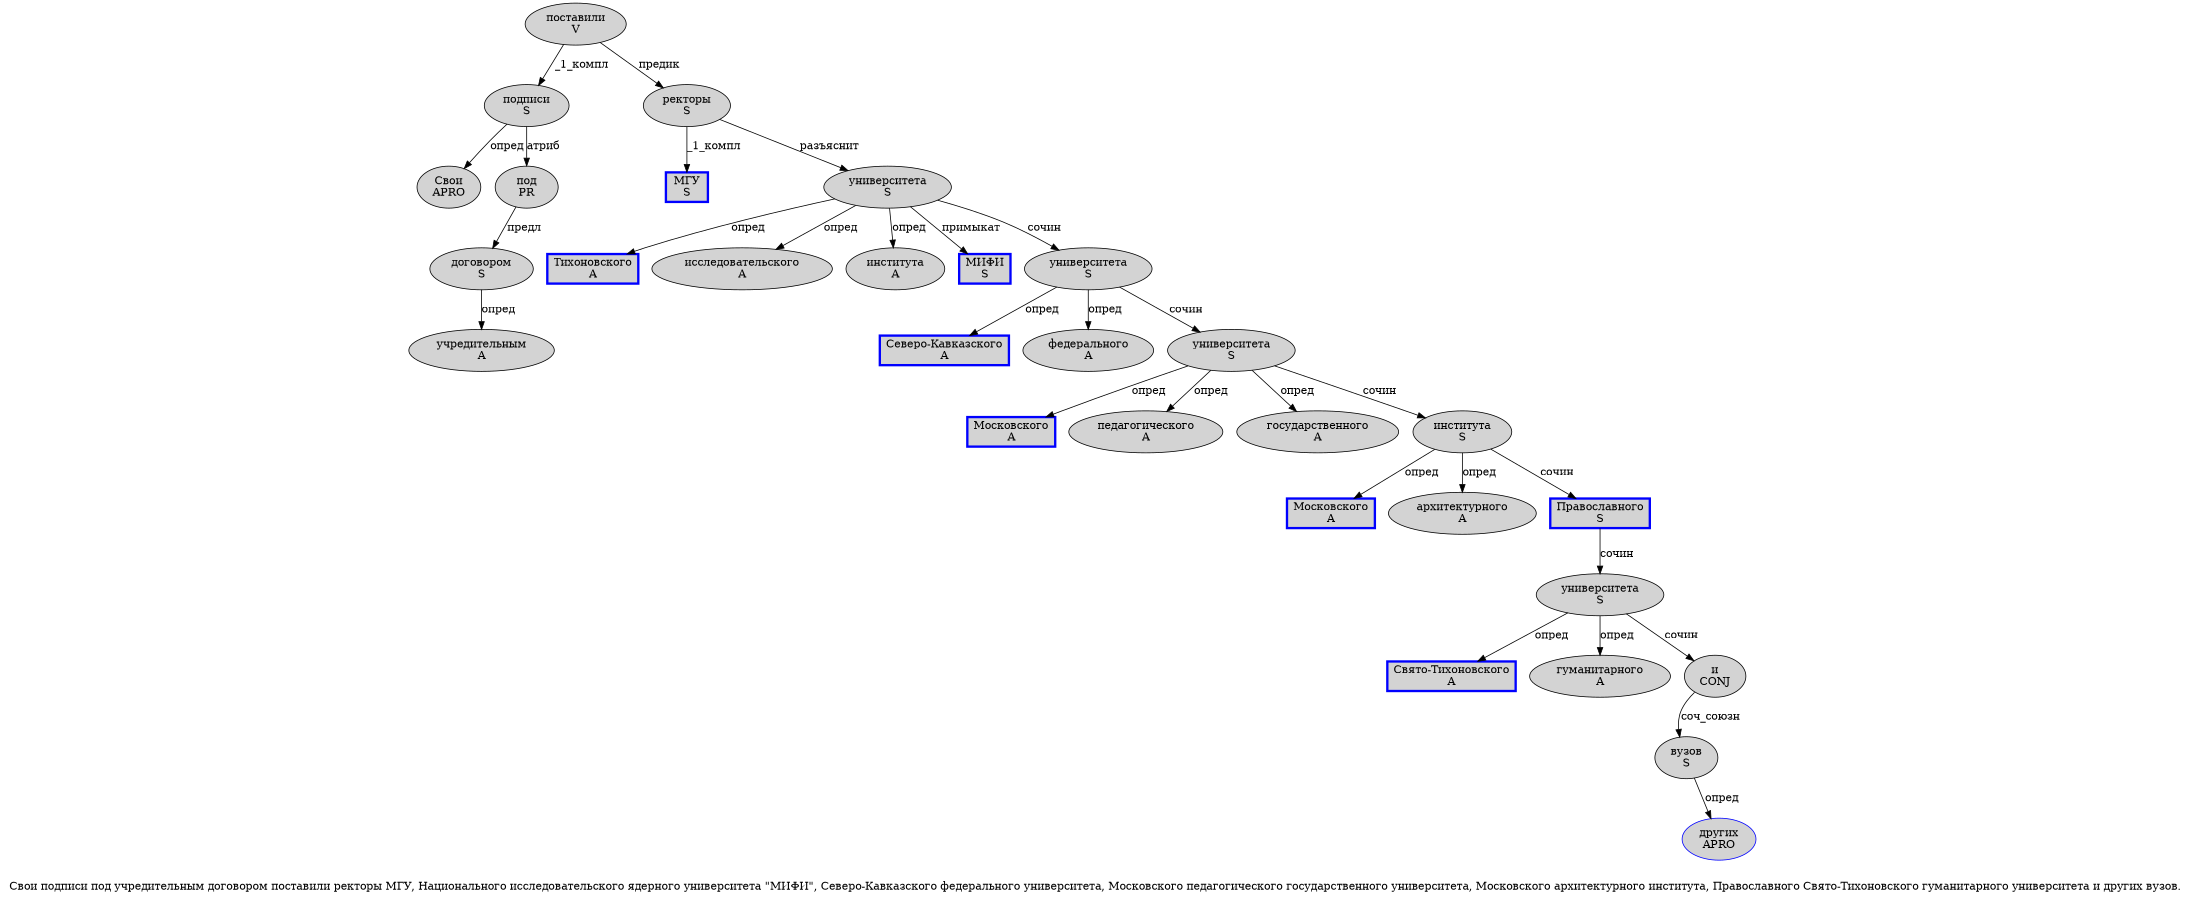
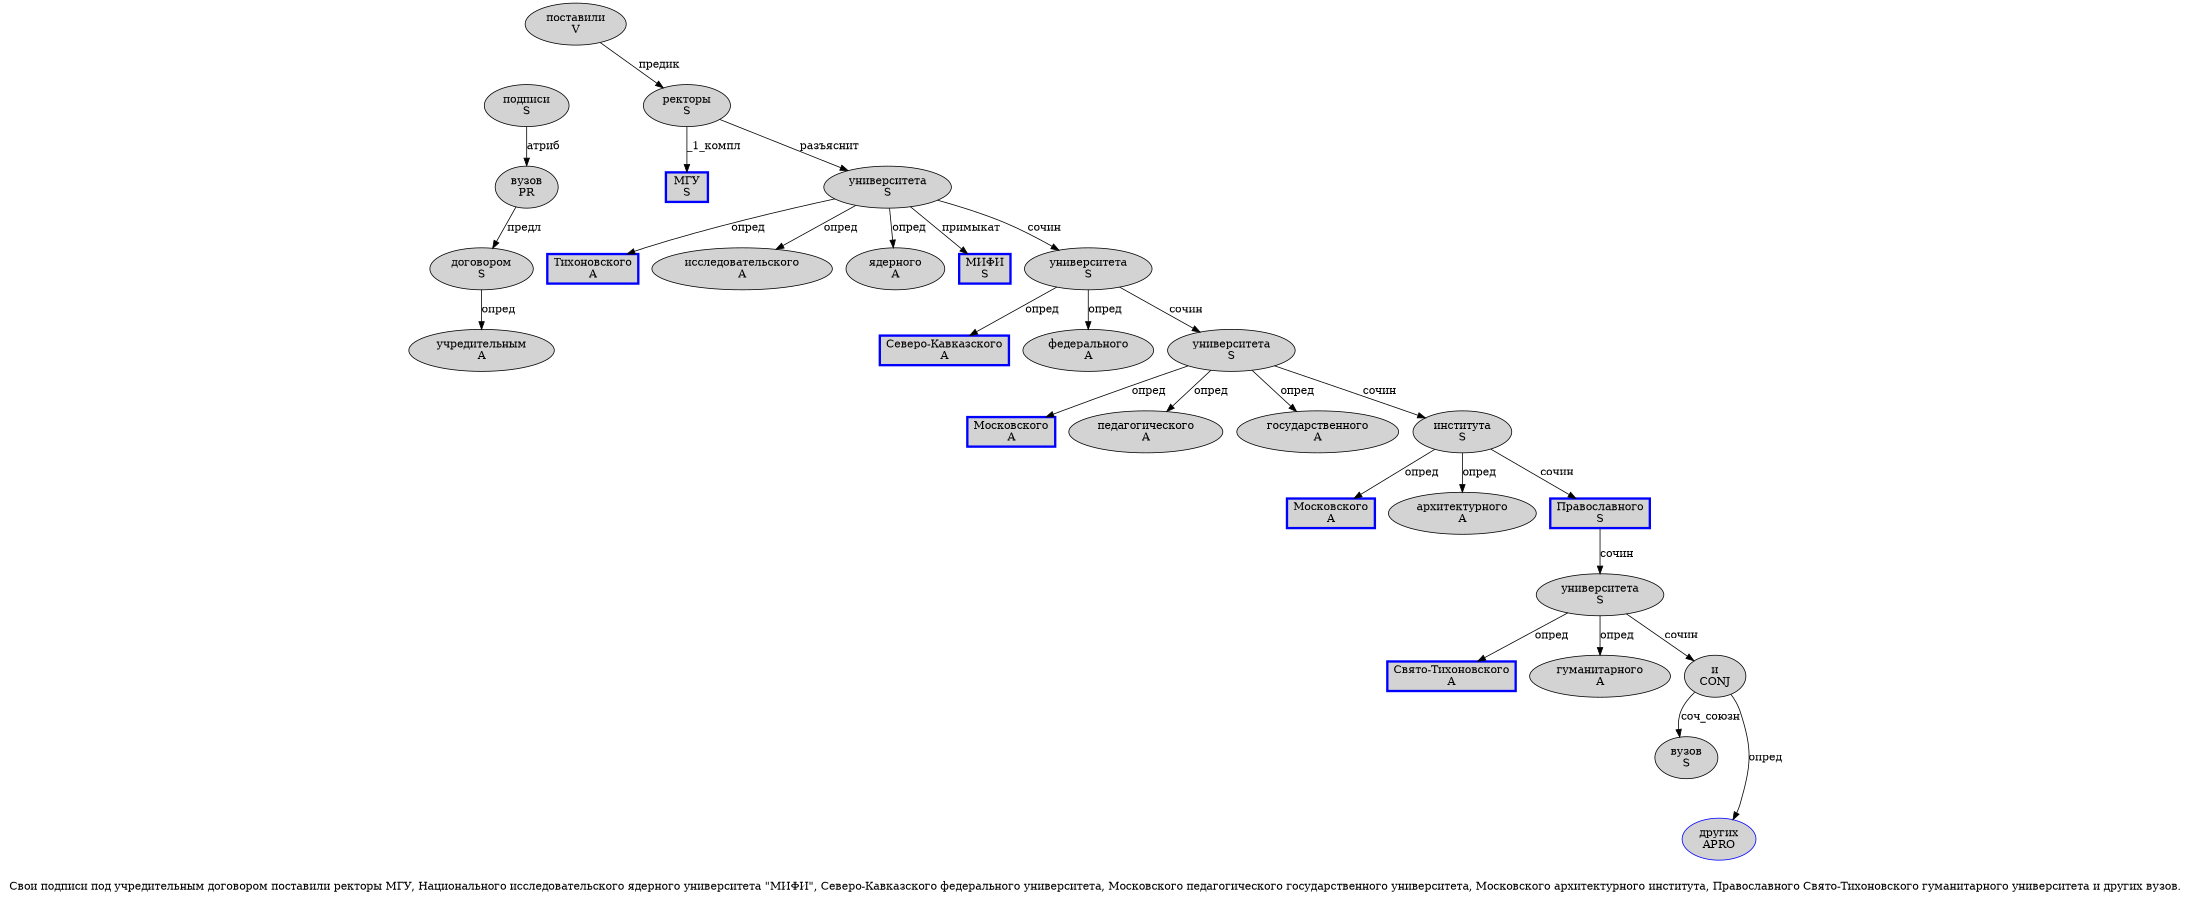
edge "поставили V" -> "подписи S": removed, label "_1_компл"
node "Свои APRO": removed
node "под PR": label "под PR" -> "вузов PR"
node "института A": label "института A" -> "ядерного A"
edge "вузов S" -> "других APRO": now "и CONJ" -> "других APRO"
